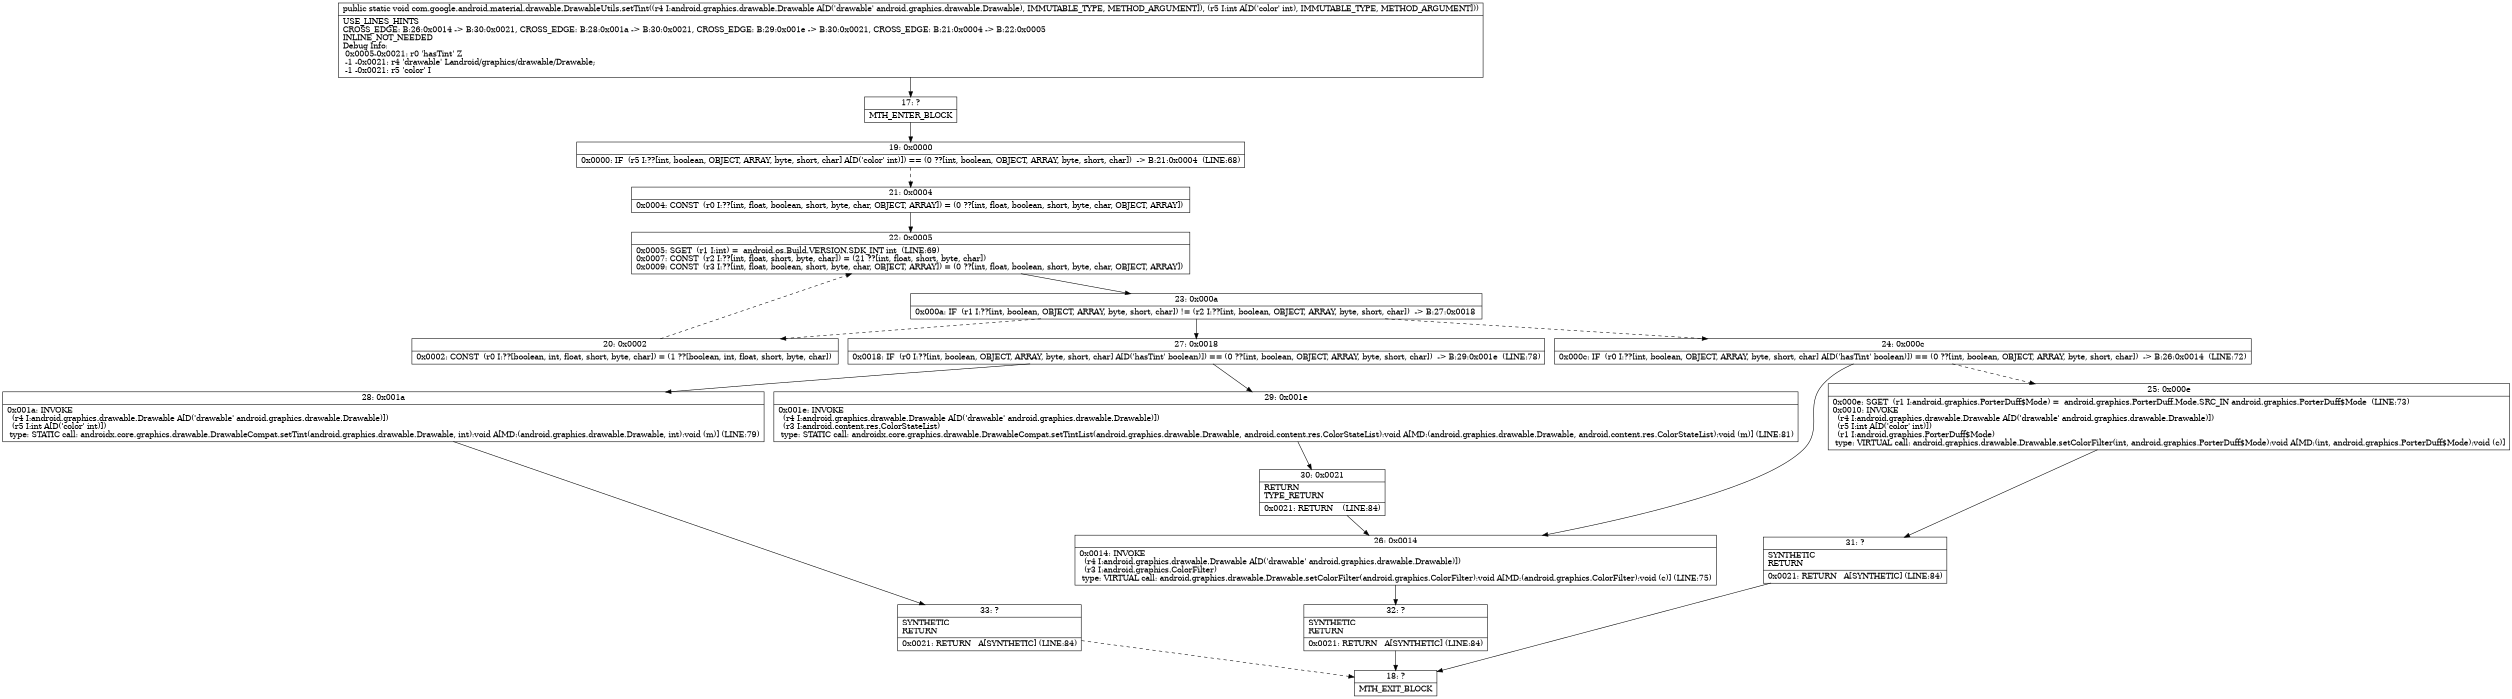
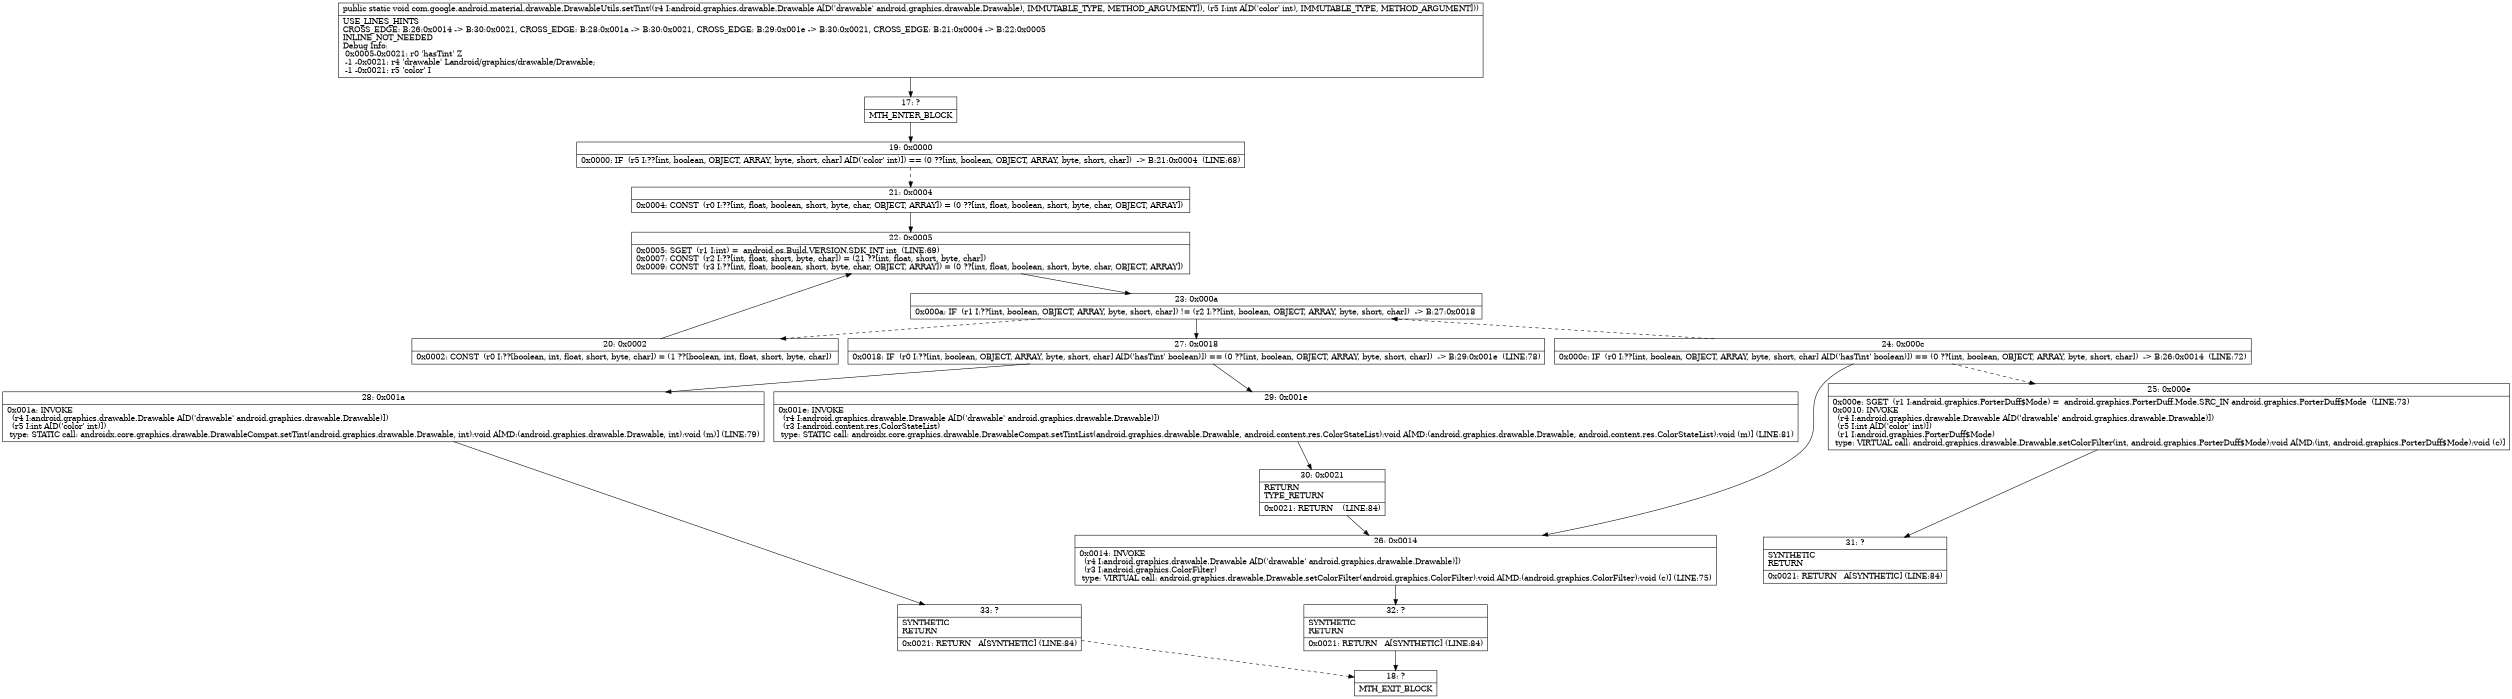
edge "20: 0x0002" -> "22: 0x0005": style dashed -> solid
edge "23: 0x000a" -> "24: 0x000c": reversed
edge "31: ?" -> "18: ?": removed
